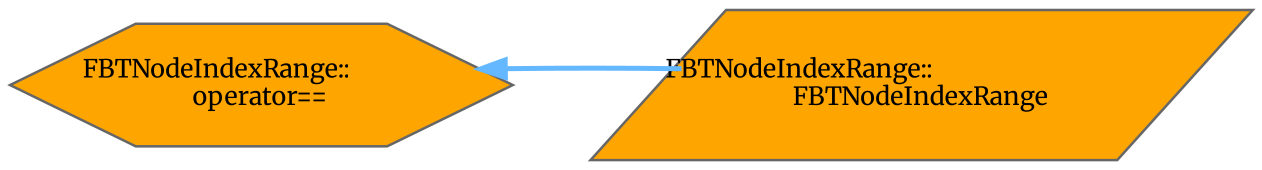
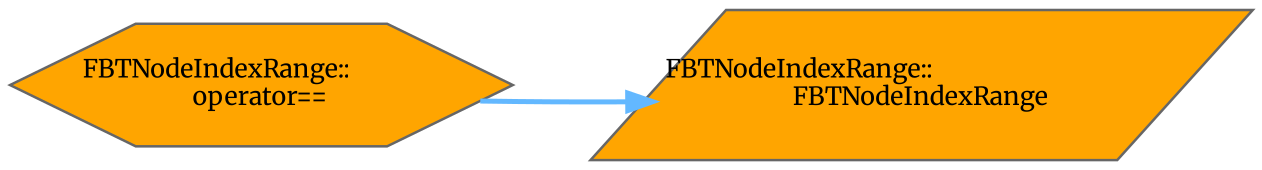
edge "FBTNodeIndexRange:: FBTNodeIndexRange" -> "FBTNodeIndexRange:: operator==": reversed
